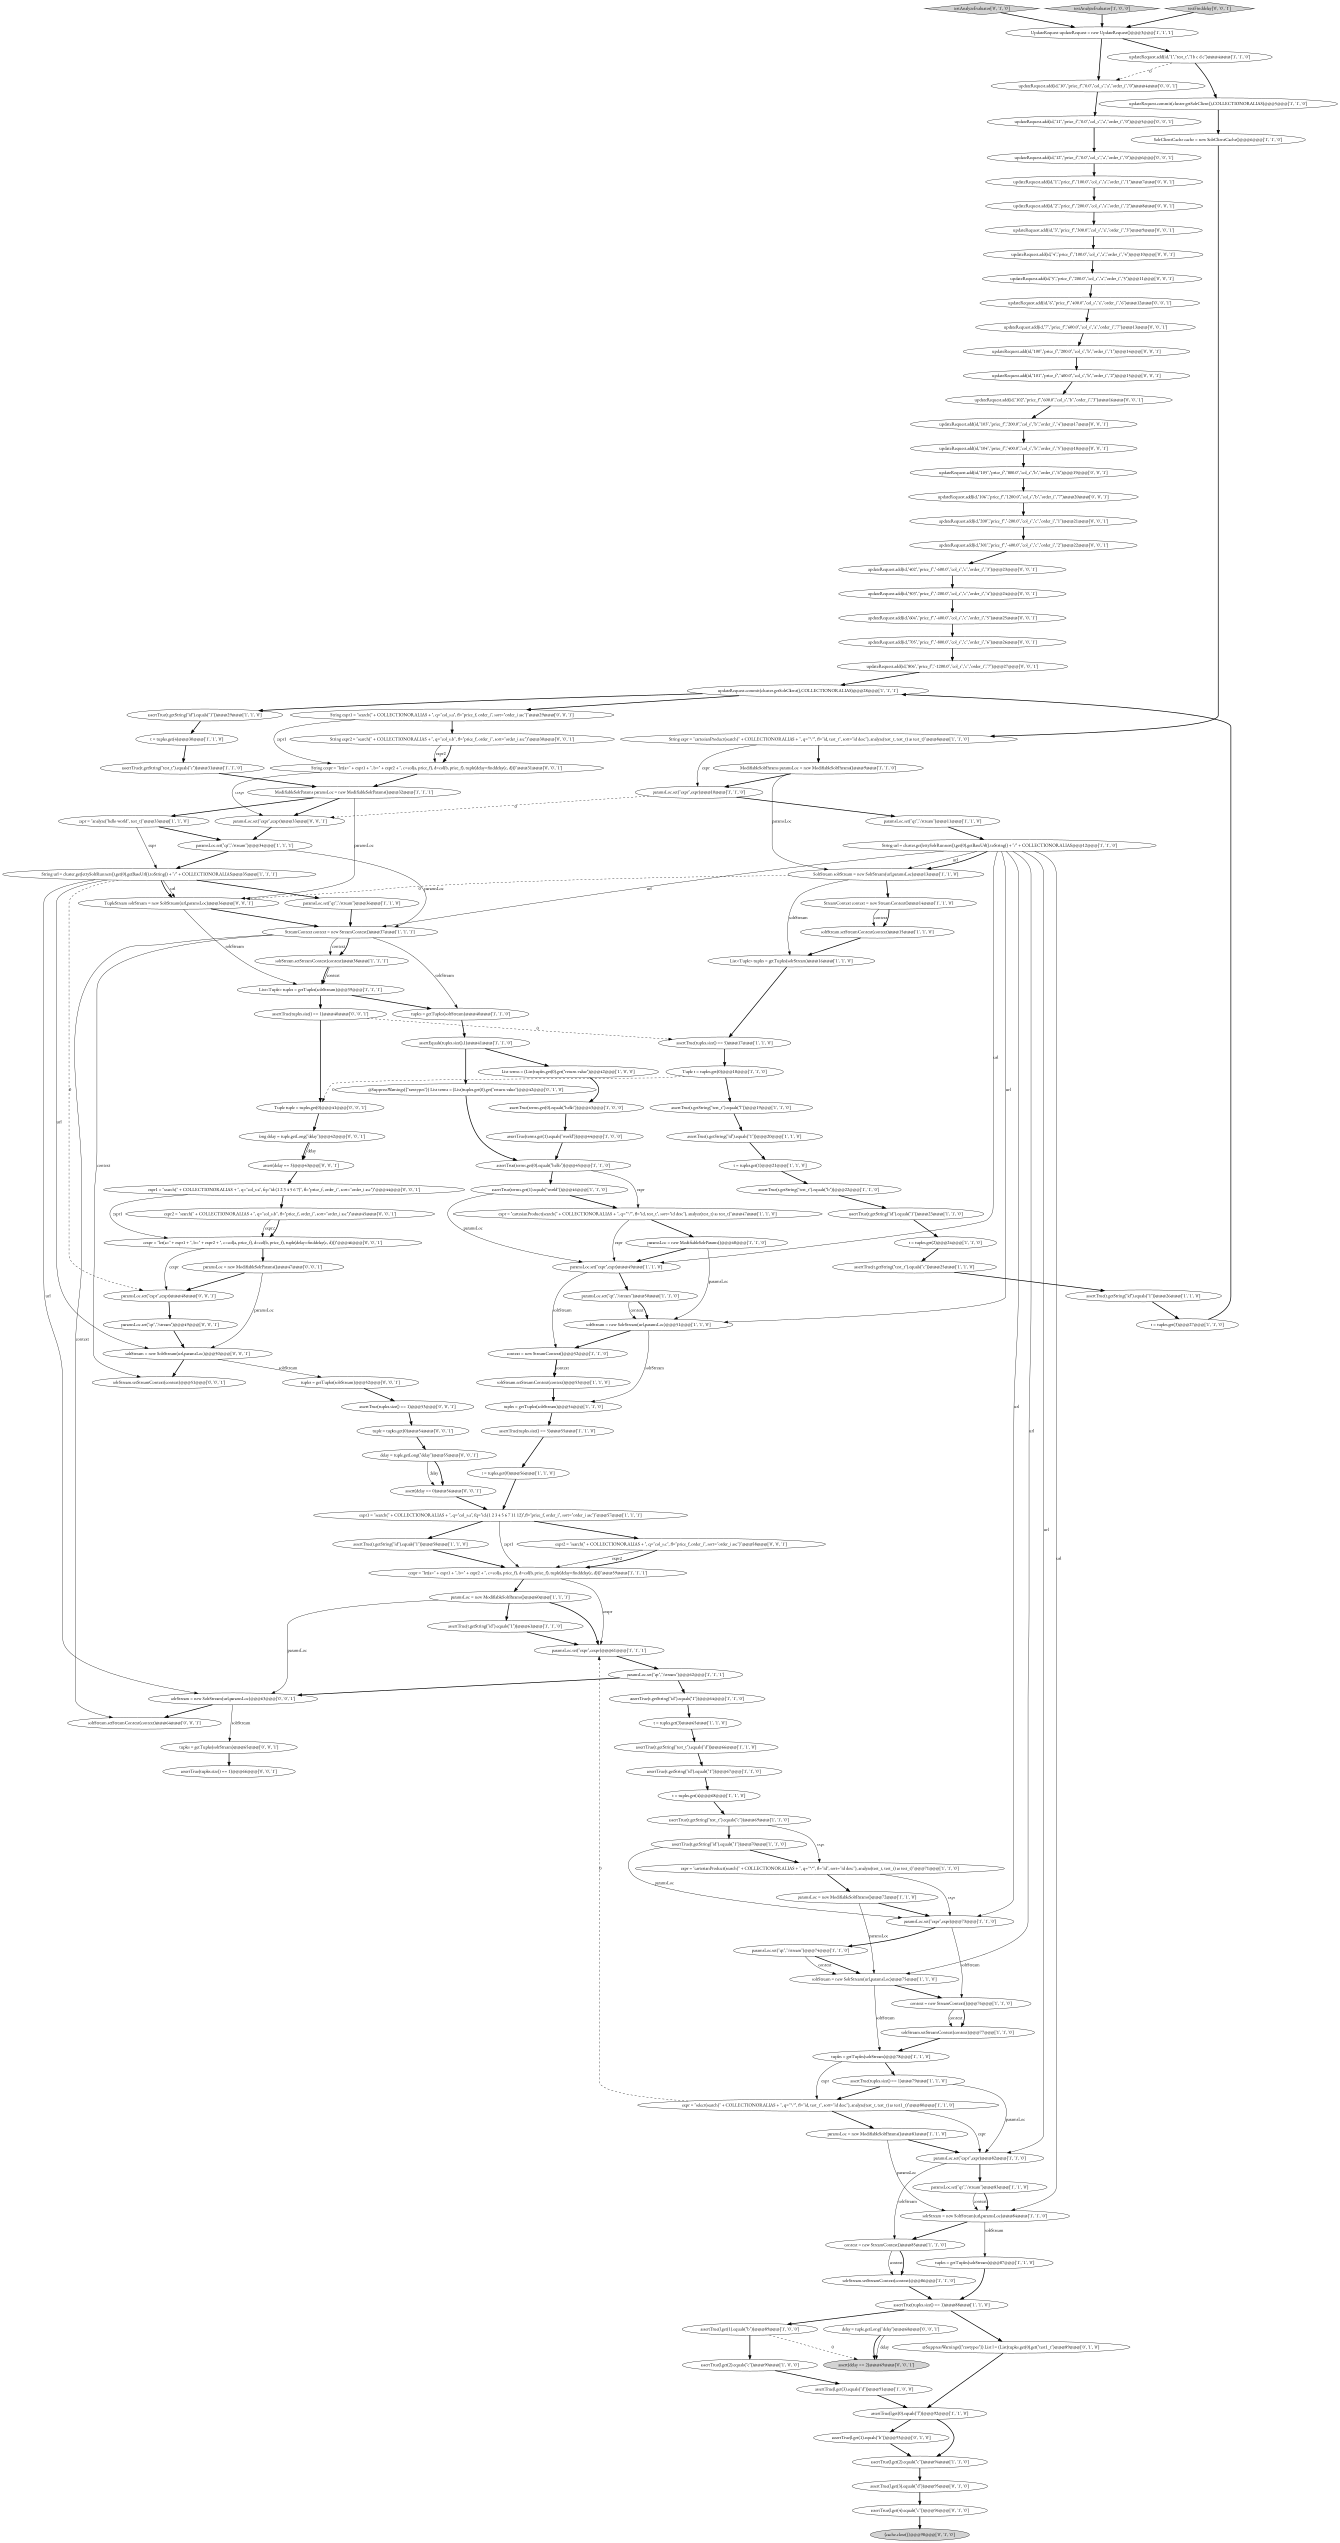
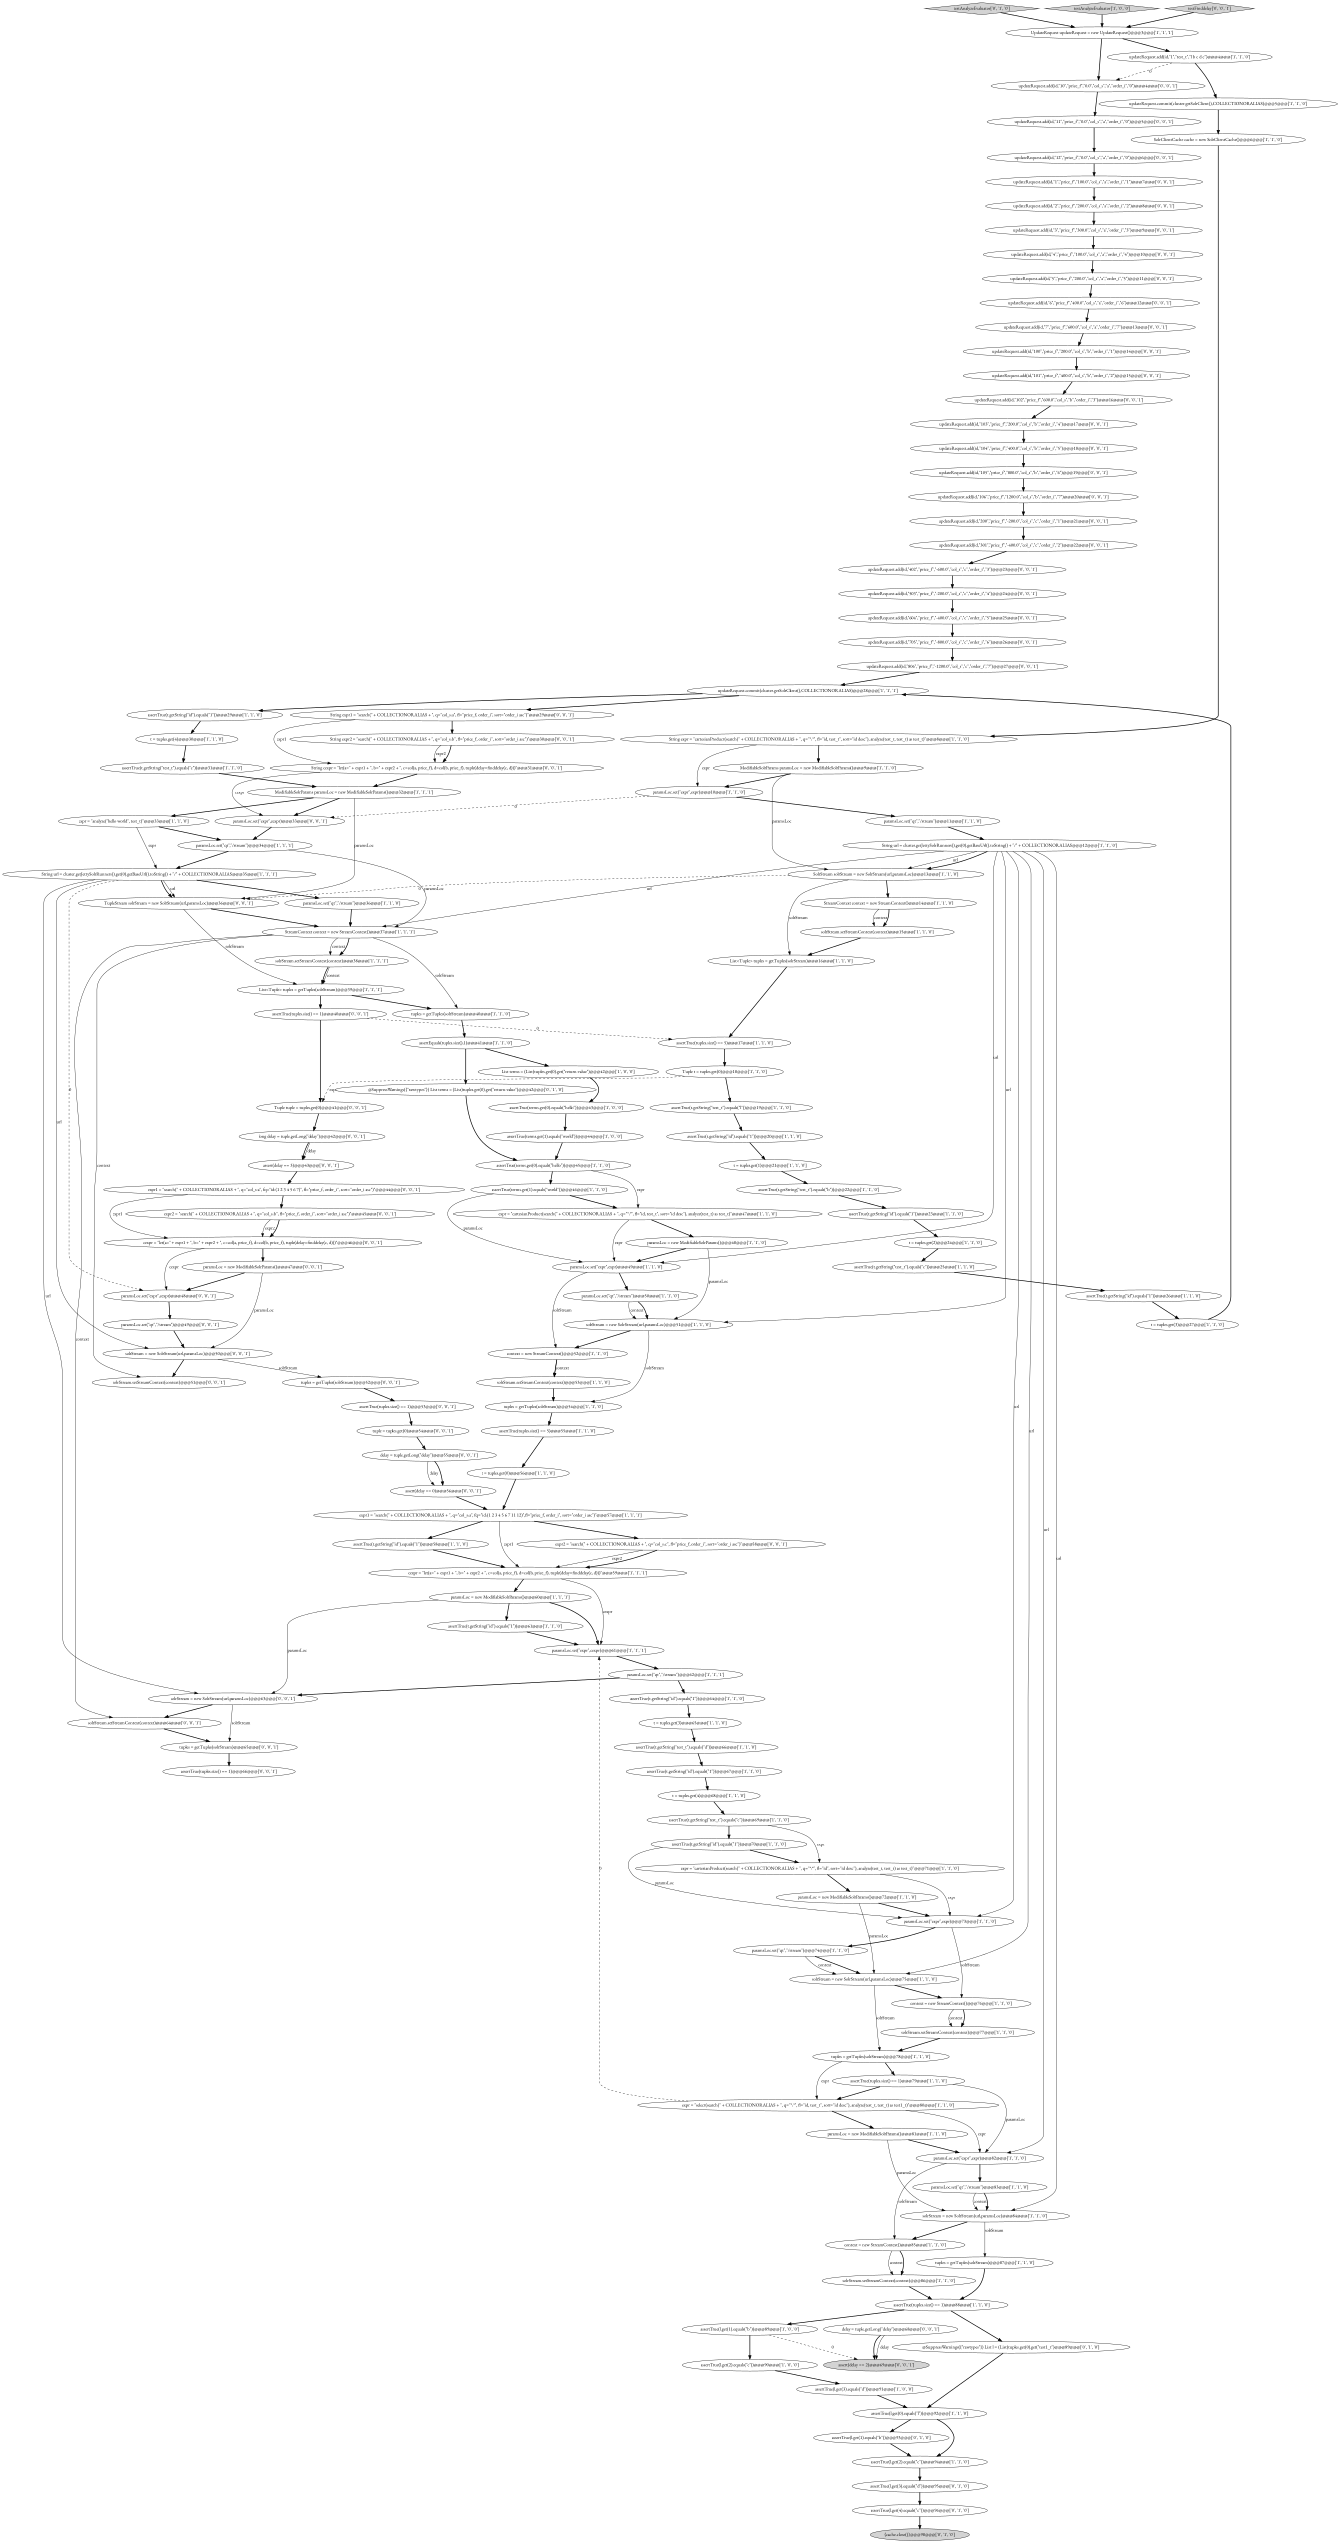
edge "Tuple t = tuples.get(0)@@@18@@@['1', '1', '0']" -> "Tuple tuple = tuples.get(0)@@@41@@@['0', '0', '1']": label "0" -> "expr"
edge "solrStream.setStreamContext(context)@@@64@@@['0', '0', '1']" -> "tuples = getTuples(solrStream)@@@65@@@['0', '0', '1']": added
